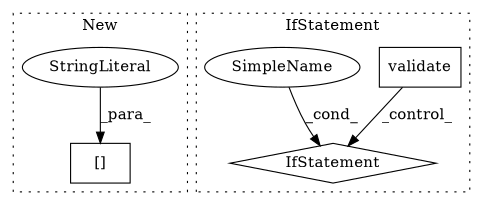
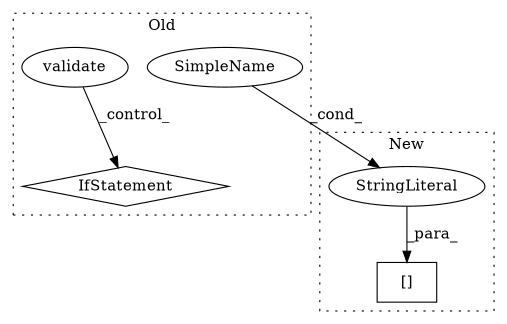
cluster "IfStatement": label "IfStatement" -> "Old"
node "validate": shape box -> ellipse
edge "SimpleName" -> "IfStatement": now "SimpleName" -> "StringLiteral"
